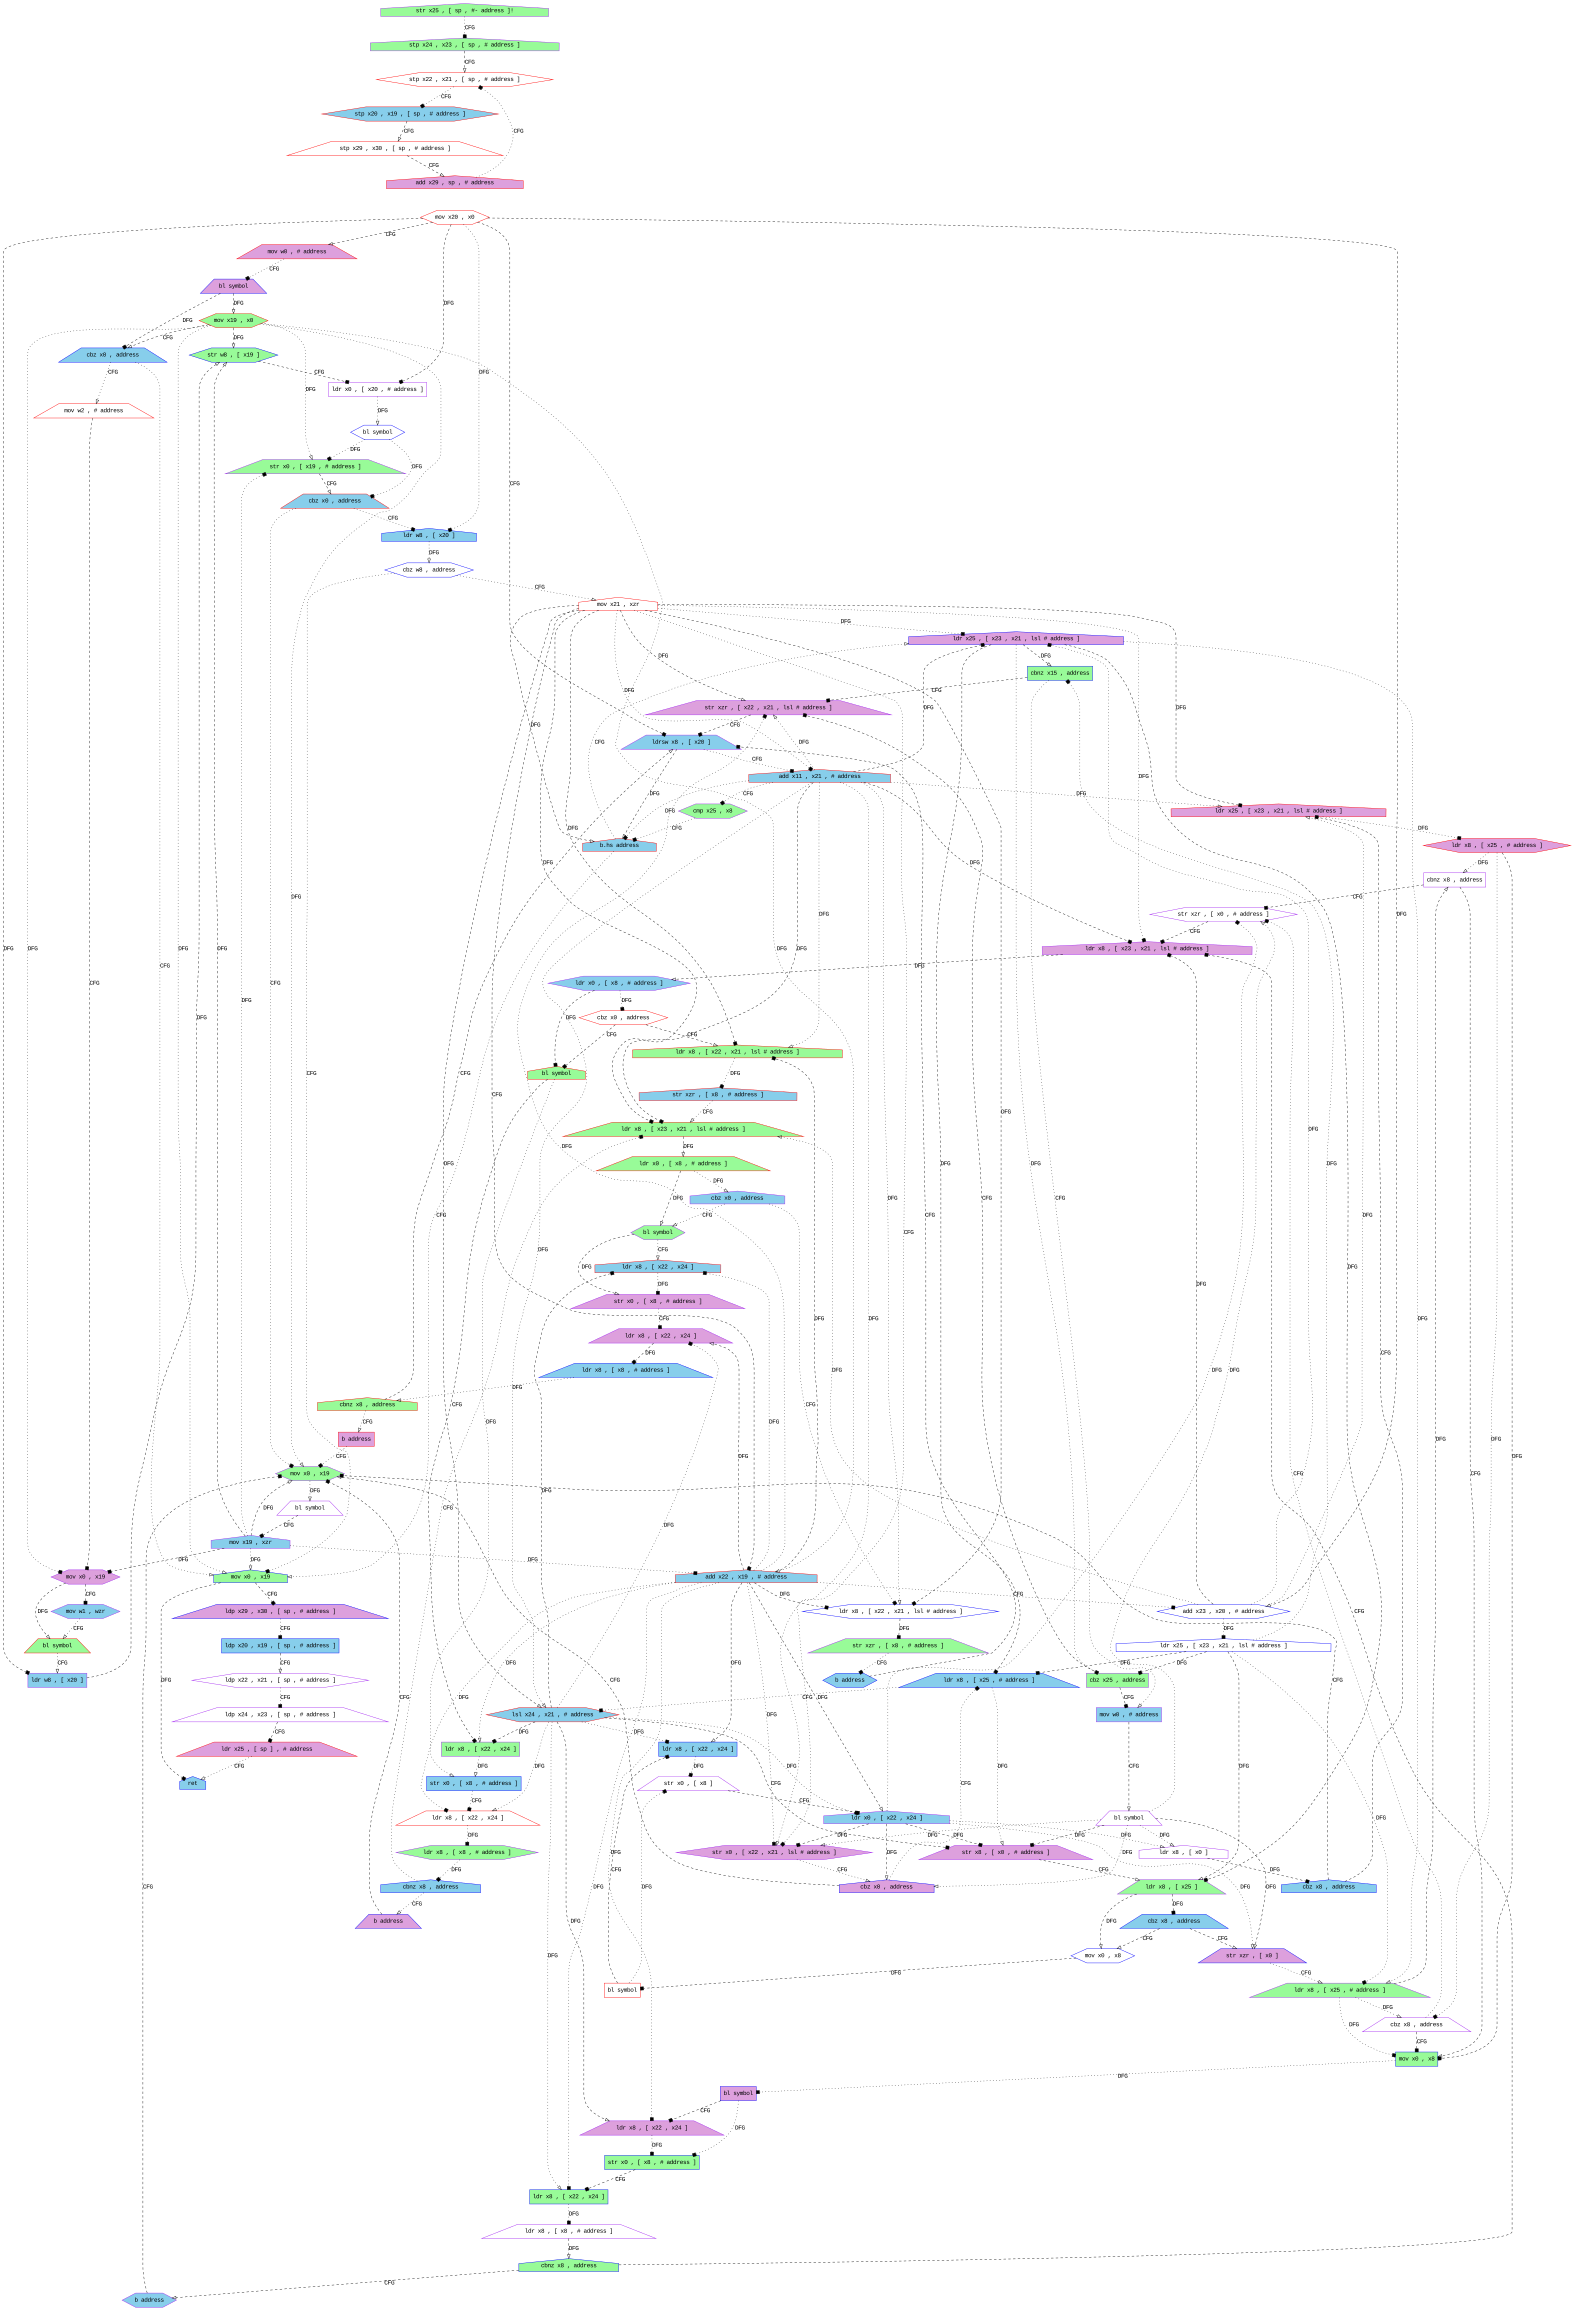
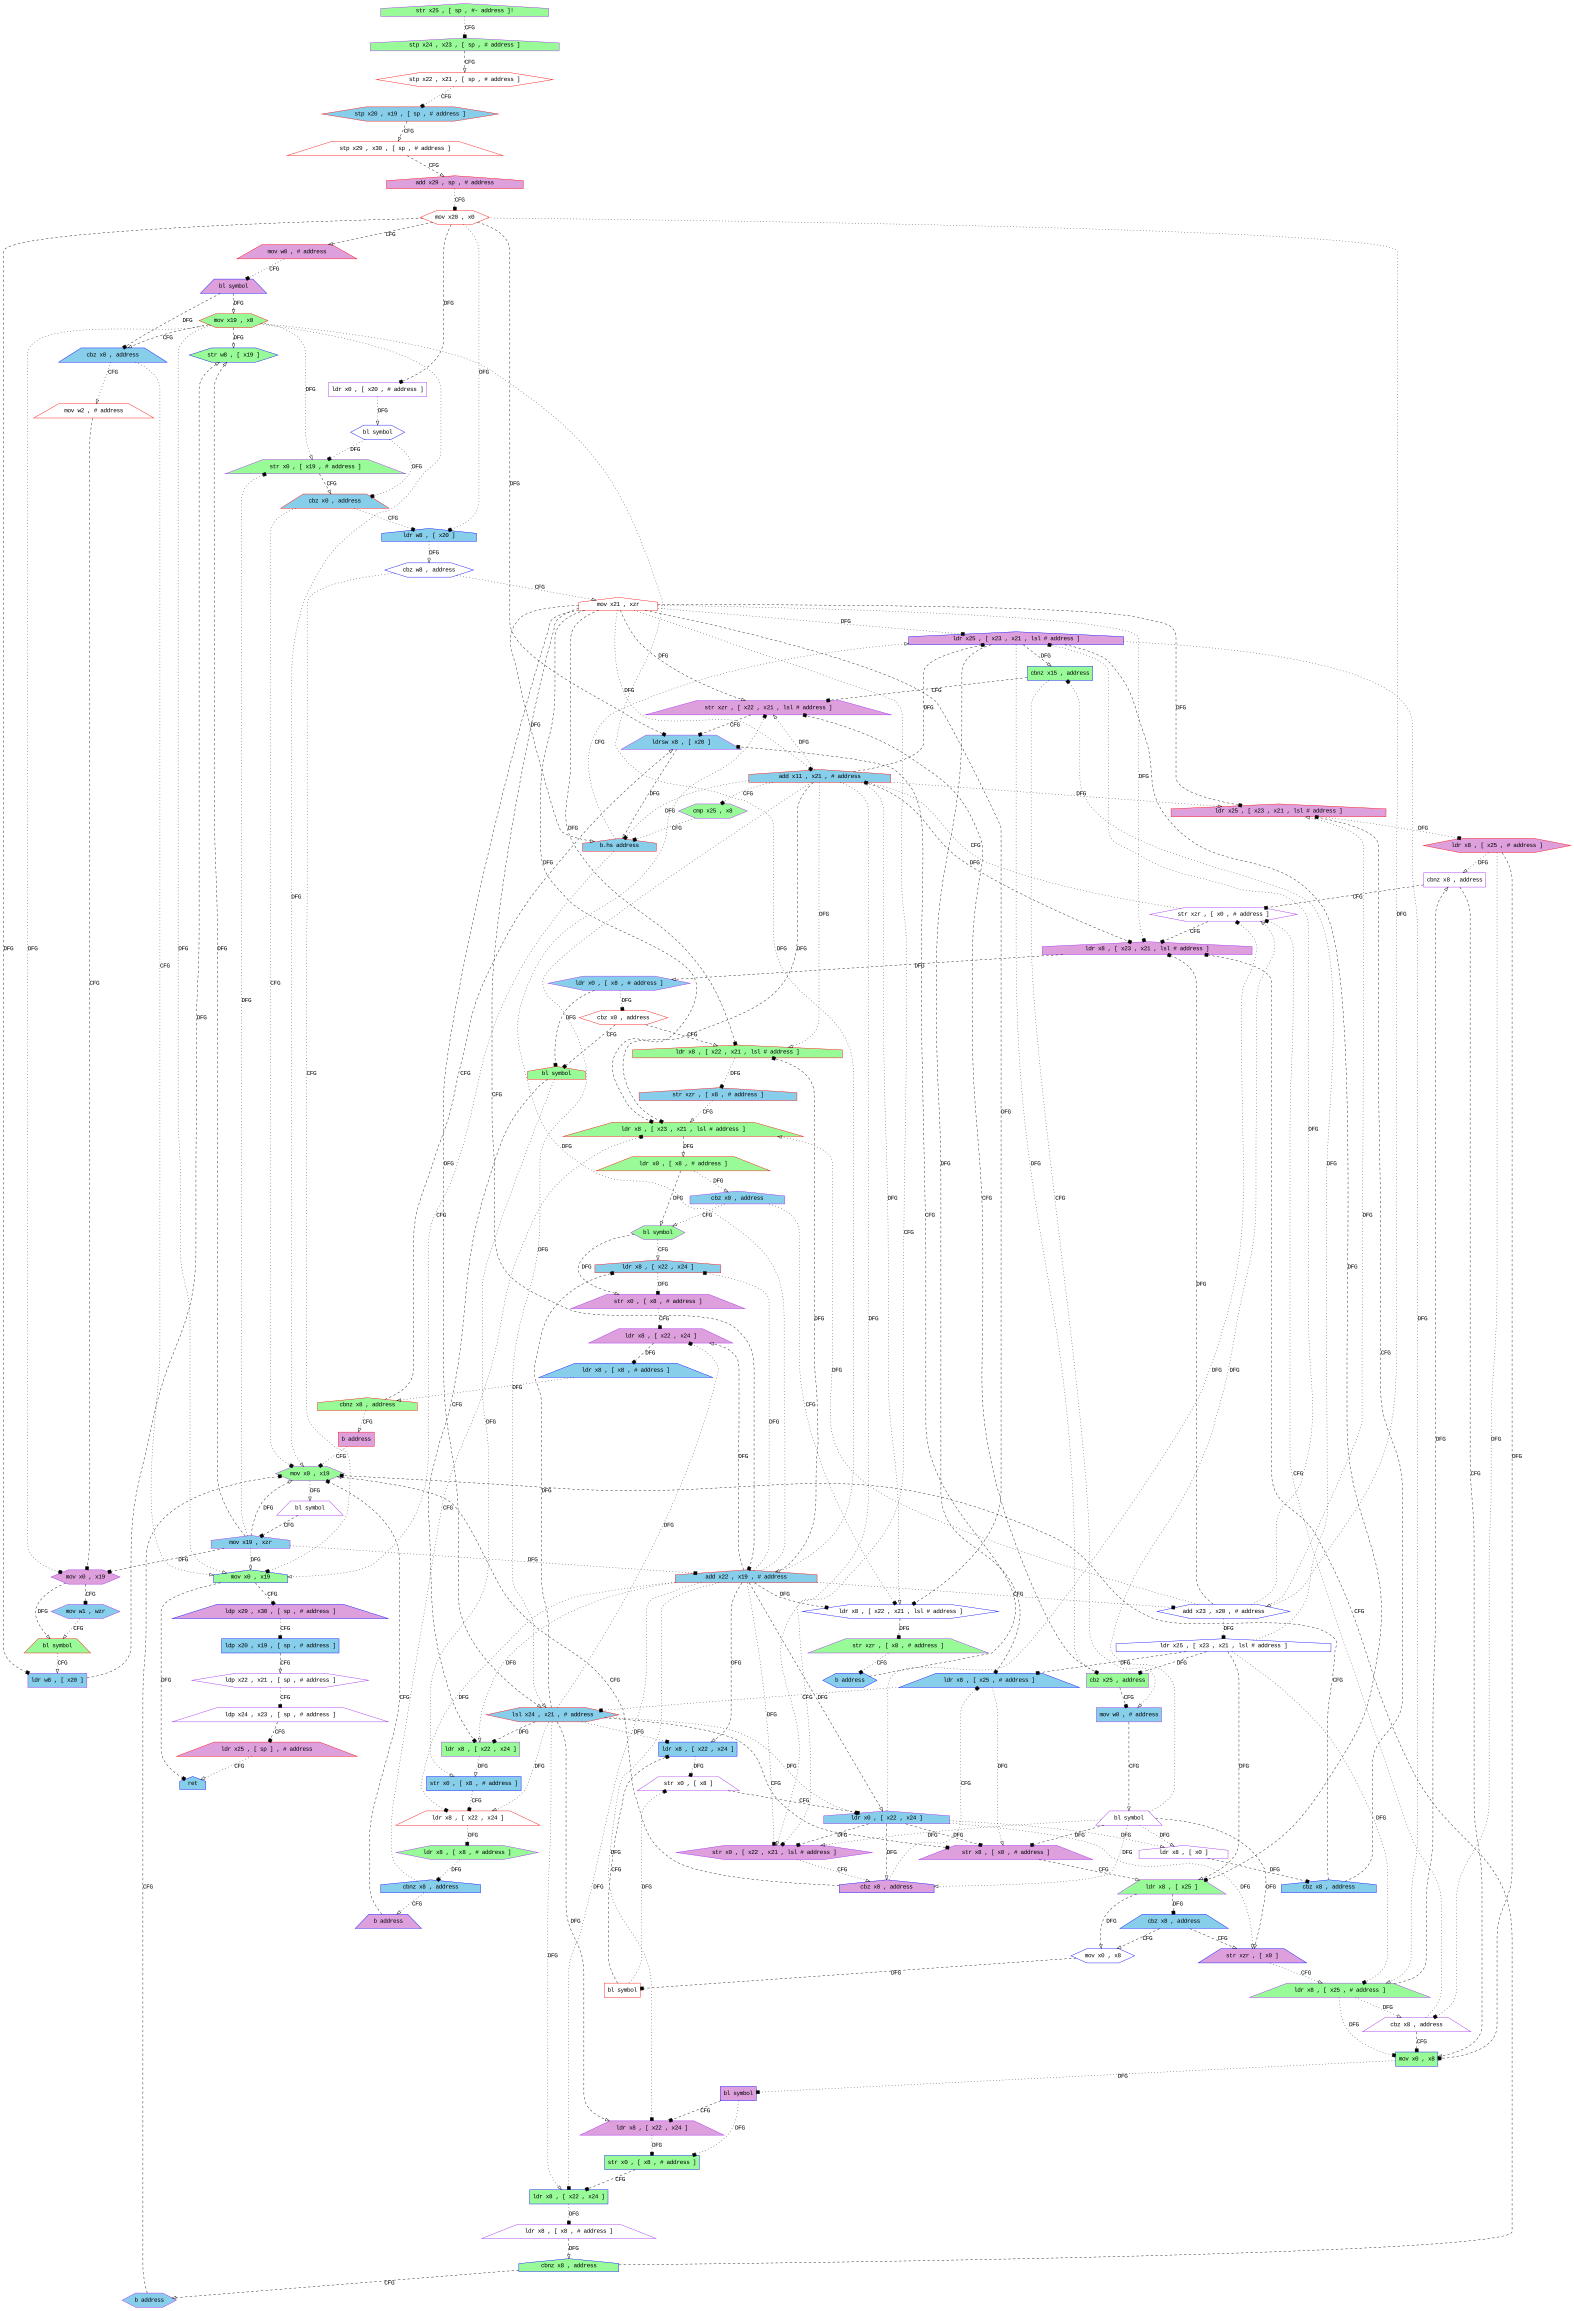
edge "add x29 , sp , # address" -> "stp x22 , x21 , [ sp , # address ]": now "add x29 , sp , # address" -> "mov x20 , x0"
edge "str w8 , [ x19 ]" -> "ldr x0 , [ x20 , # address ]": removed, label "CFG"
edge "mov x20 , x0" -> "ldrsw x8 , [ x20 ]": label "CFG" -> "DFG"
edge "mov x20 , x0" -> "add x23 , x20 , # address": style dashed -> dotted
edge "ldrsw x8 , [ x20 ]" -> "add x11 , x21 , # address": now "str xzr , [ x0 , # address ]" -> "add x11 , x21 , # address"
